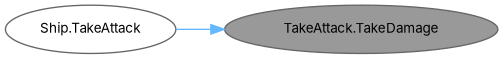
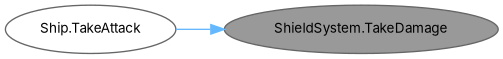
node "TakeAttack.TakeDamage": label "TakeAttack.TakeDamage" -> "ShieldSystem.TakeDamage"
